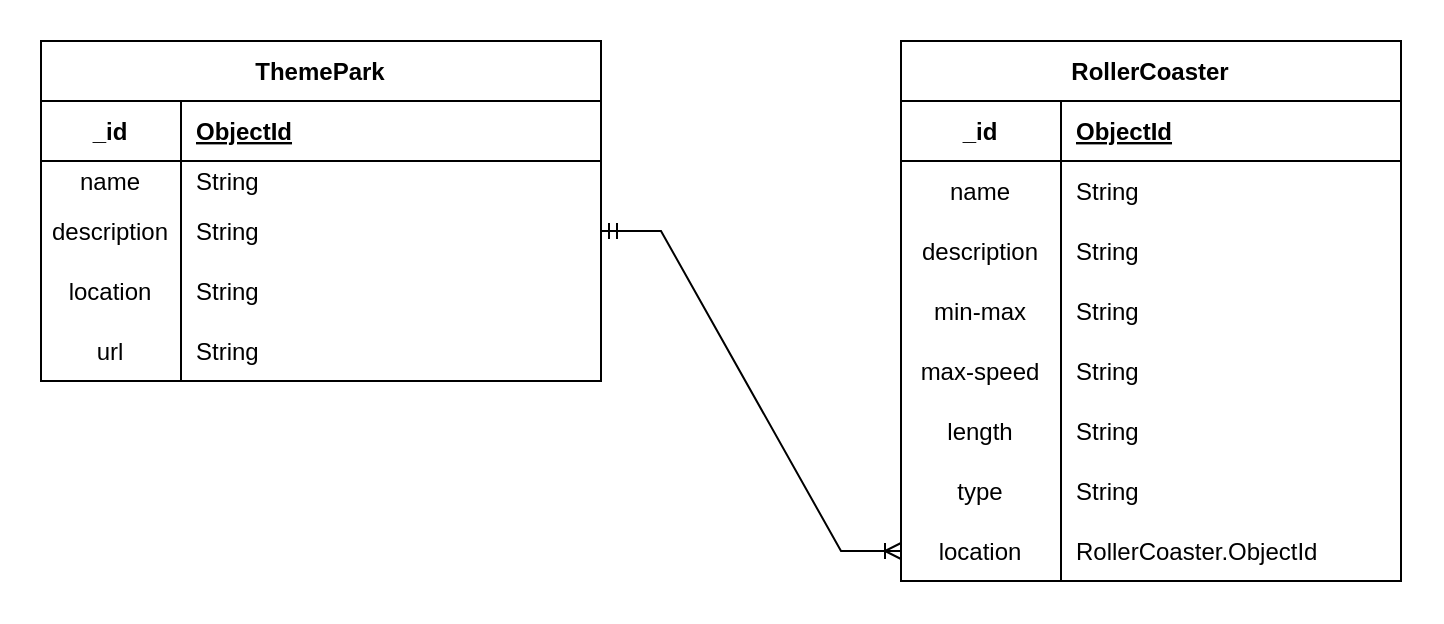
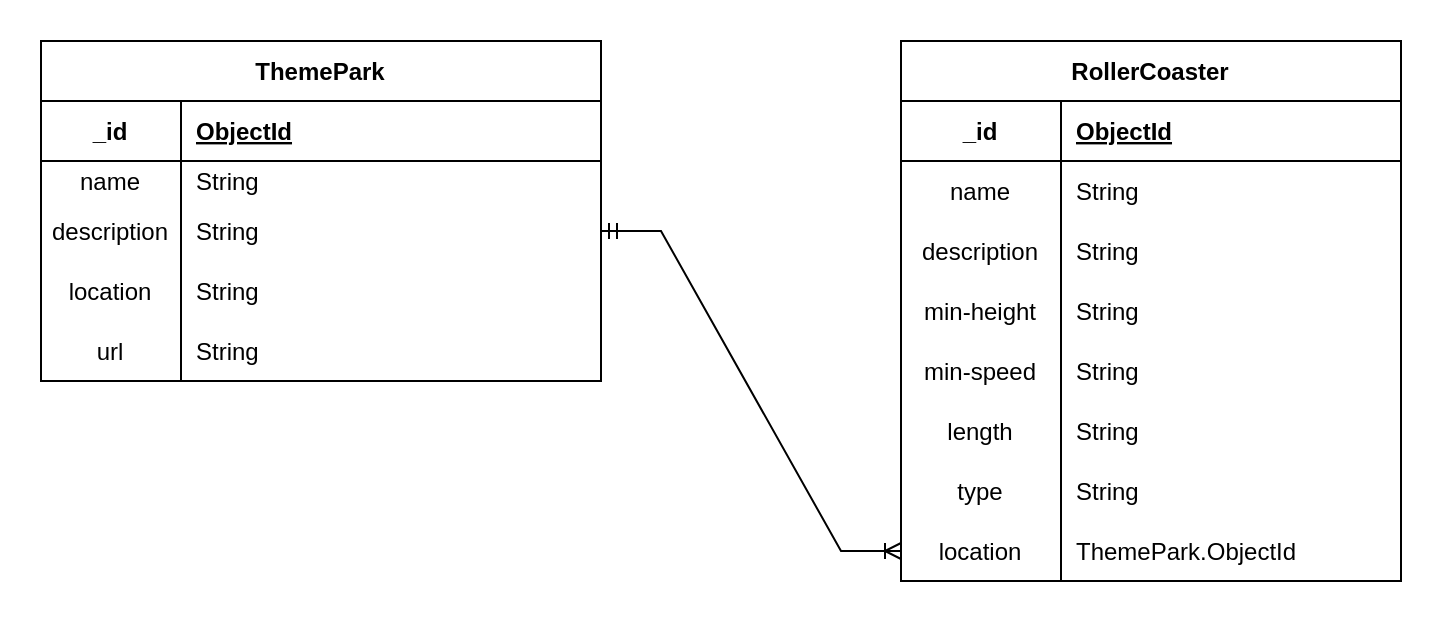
node "min-max": label "min-max" -> "min-height"
node "max-speed": label "max-speed" -> "min-speed"
node "RollerCoaster.ObjectId": label "RollerCoaster.ObjectId" -> "ThemePark.ObjectId"
